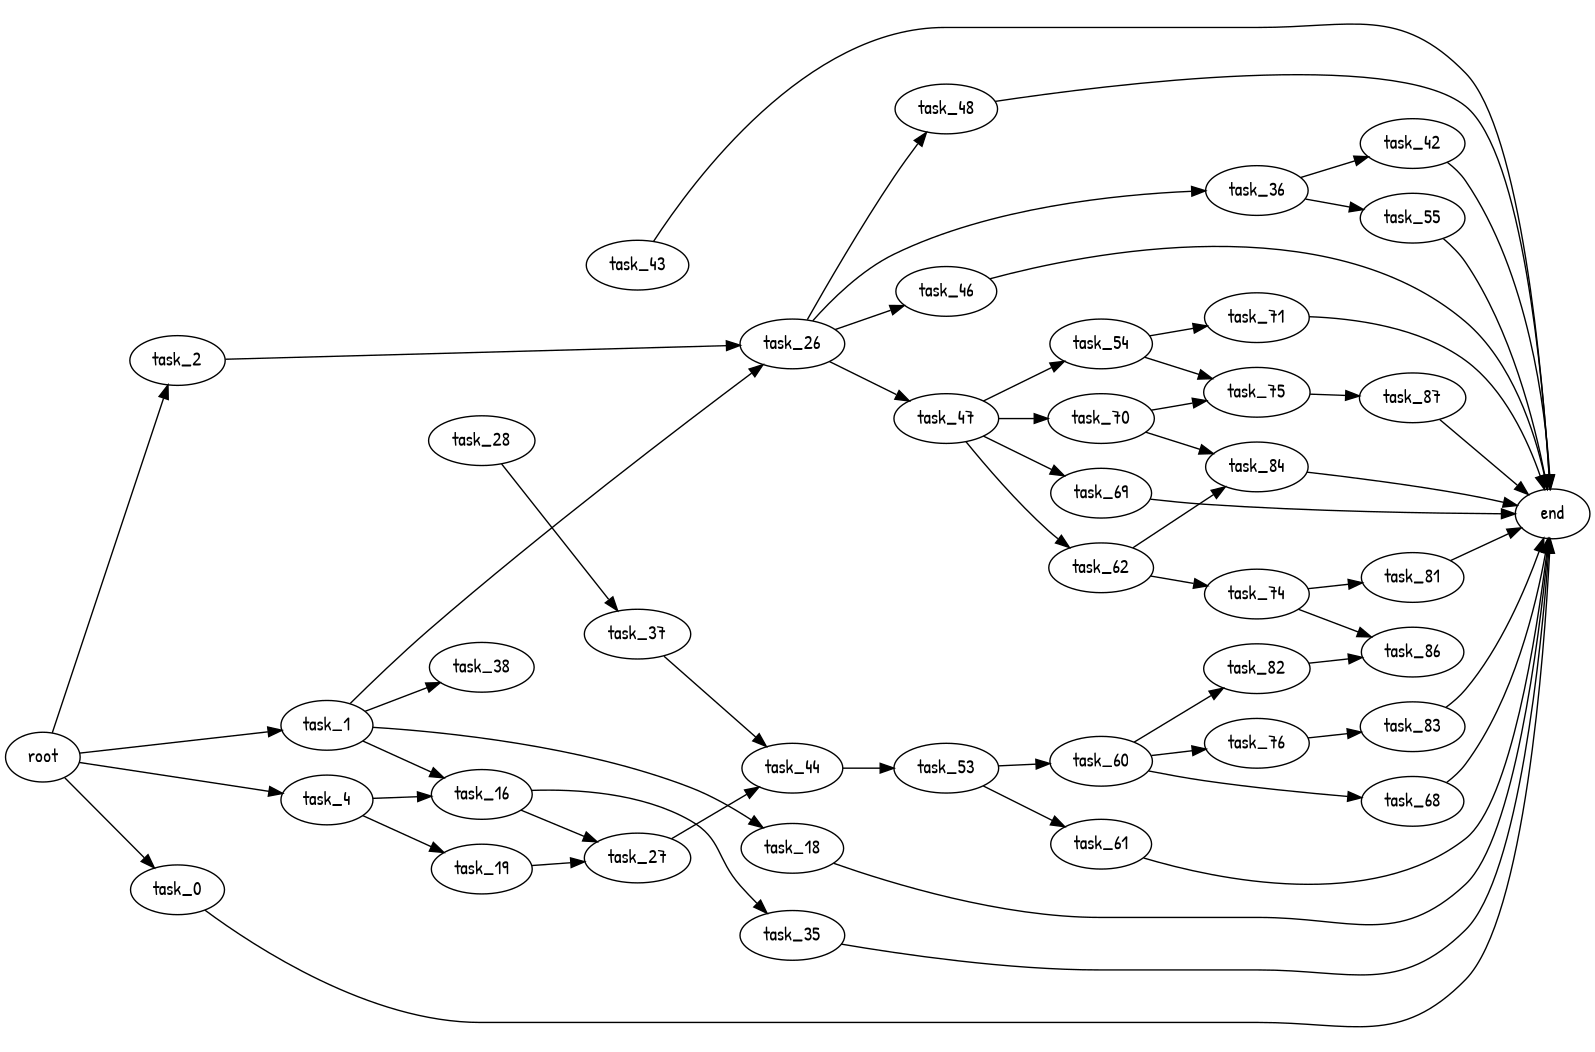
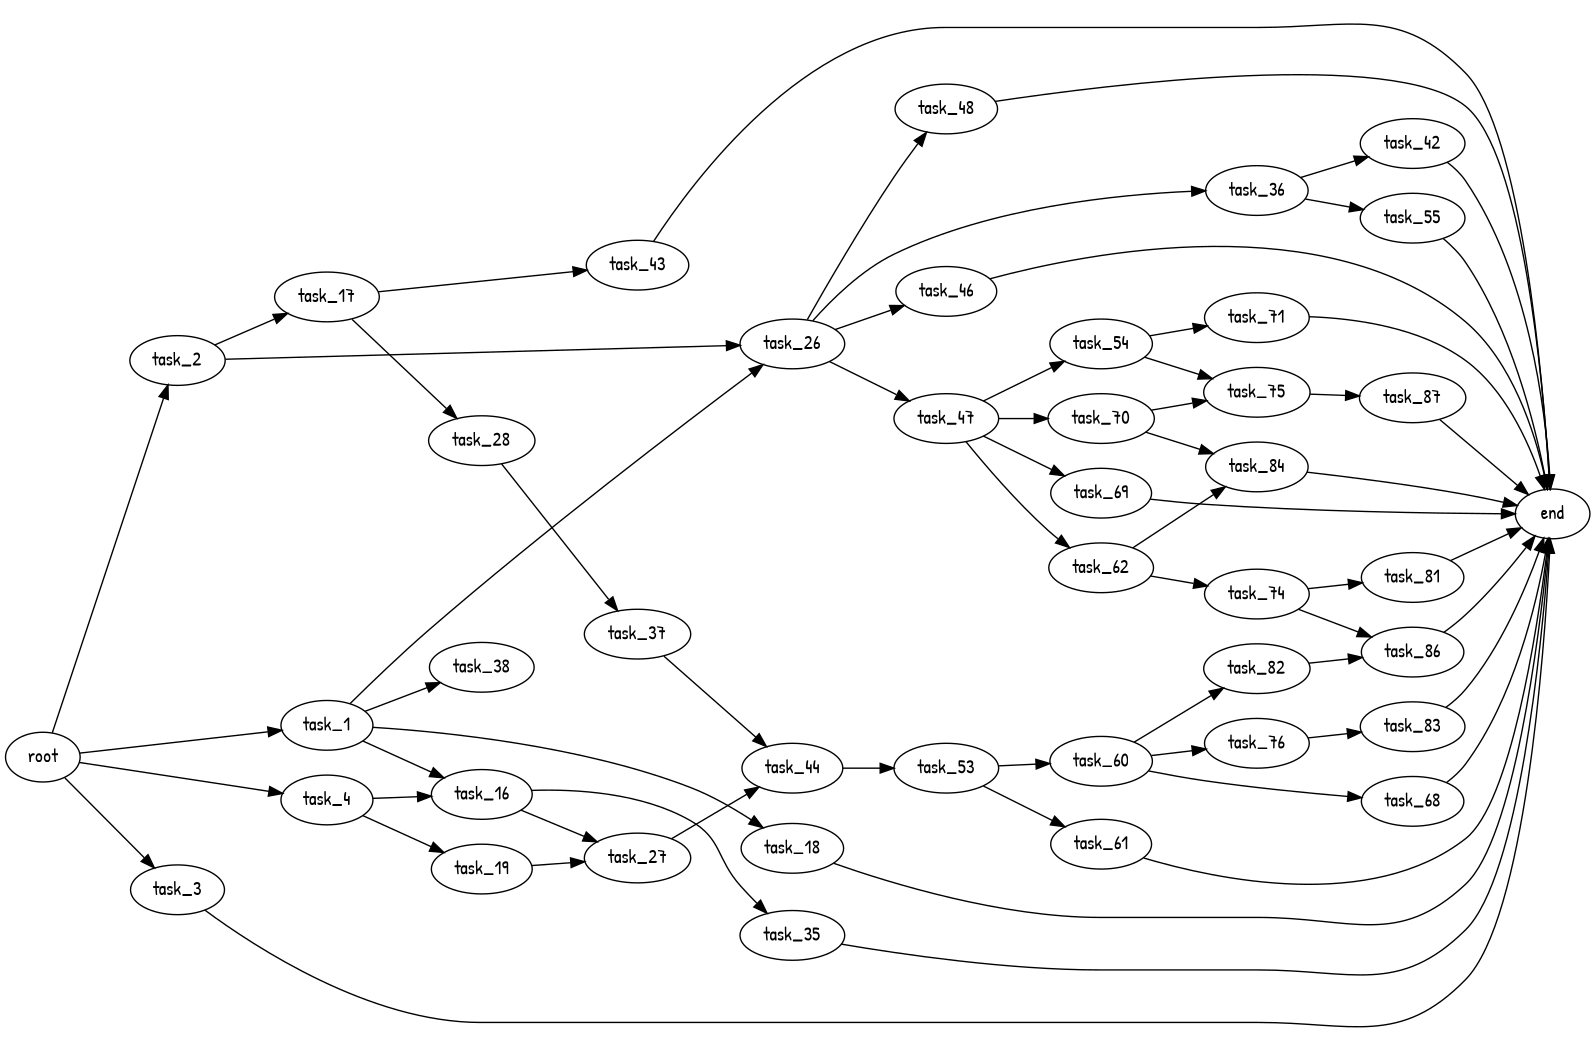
node "task_17": added
edge "task_86" -> "end": added
node "task_0": label "task_0" -> "task_3"
